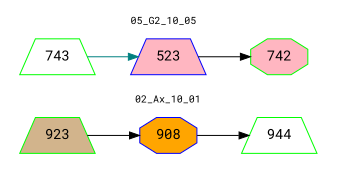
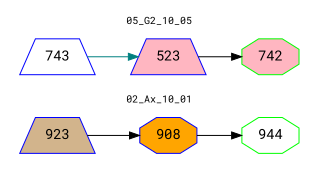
node "743": color green -> blue
node "923": color green -> blue
node "944": shape trapezium -> octagon
